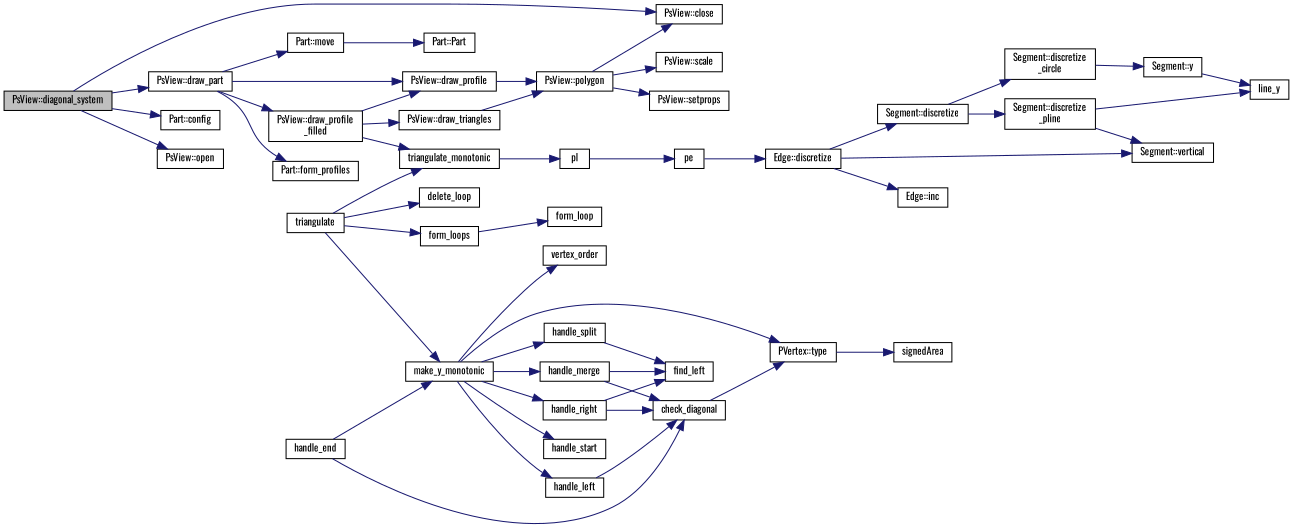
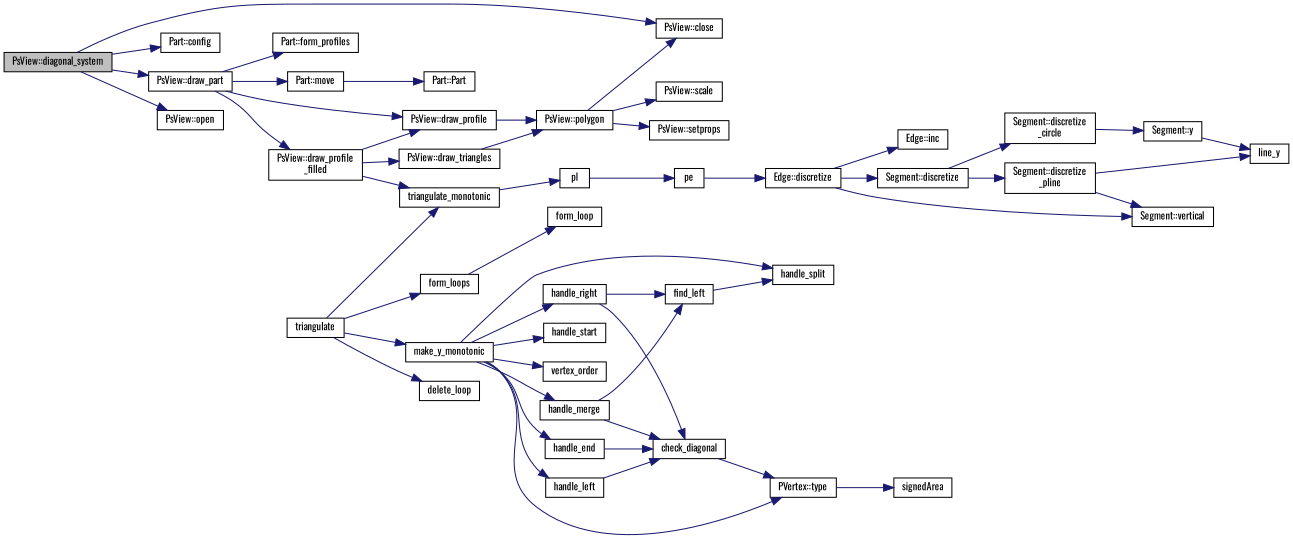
edge "handle_split" -> "find_left": reversed
edge "handle_end" -> "make_y_monotonic": reversed
